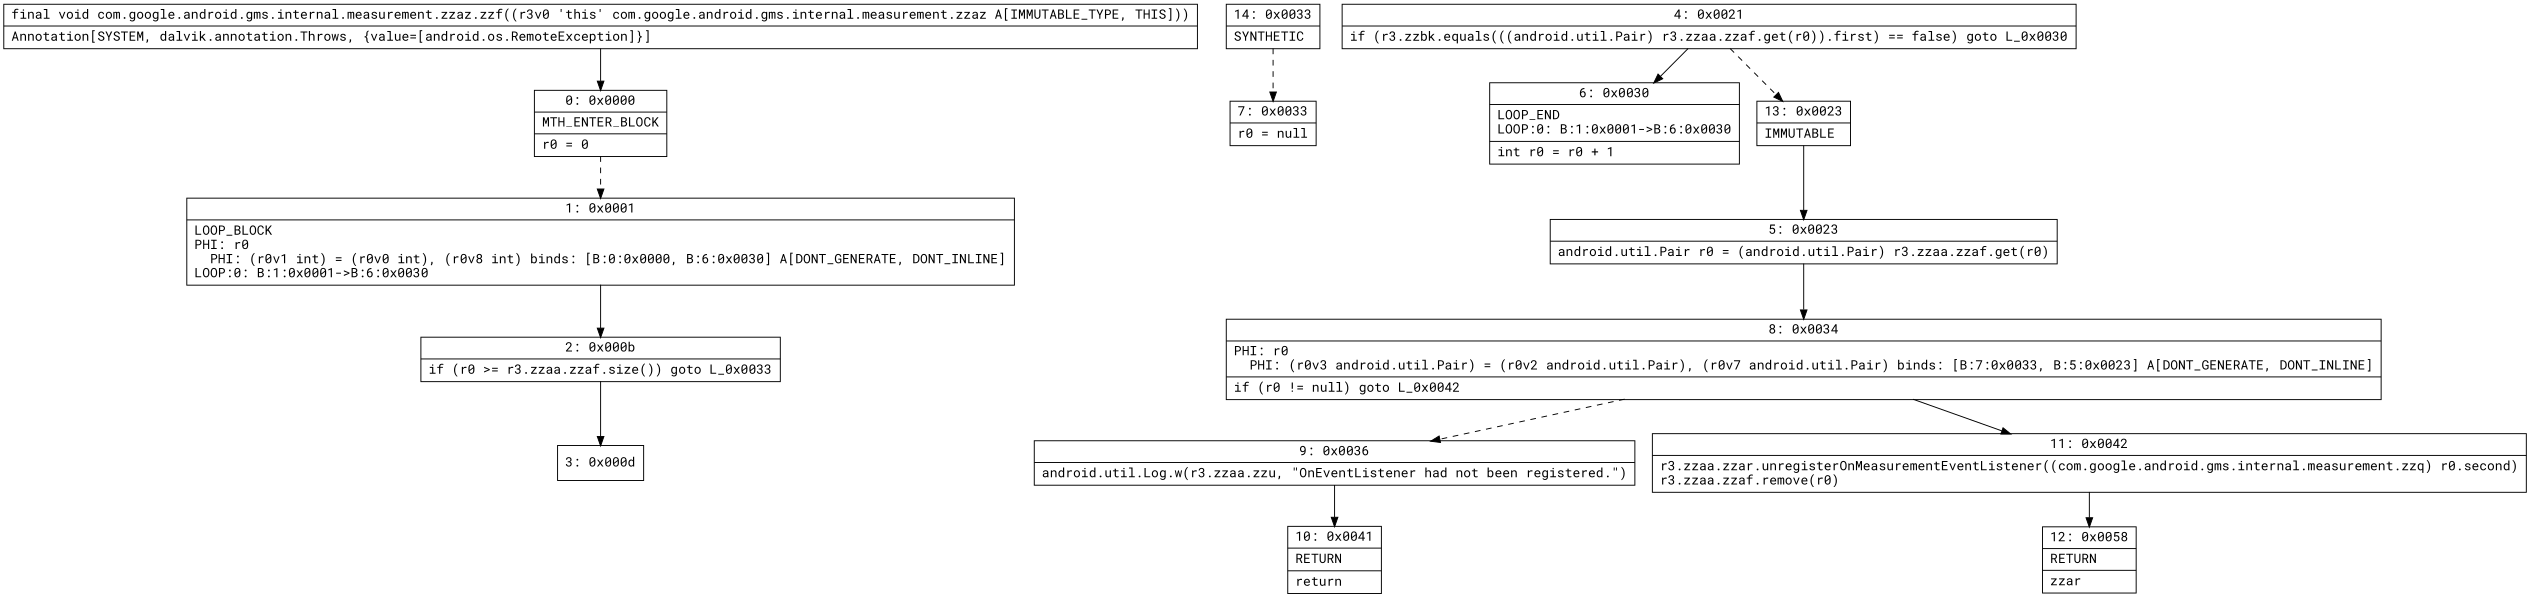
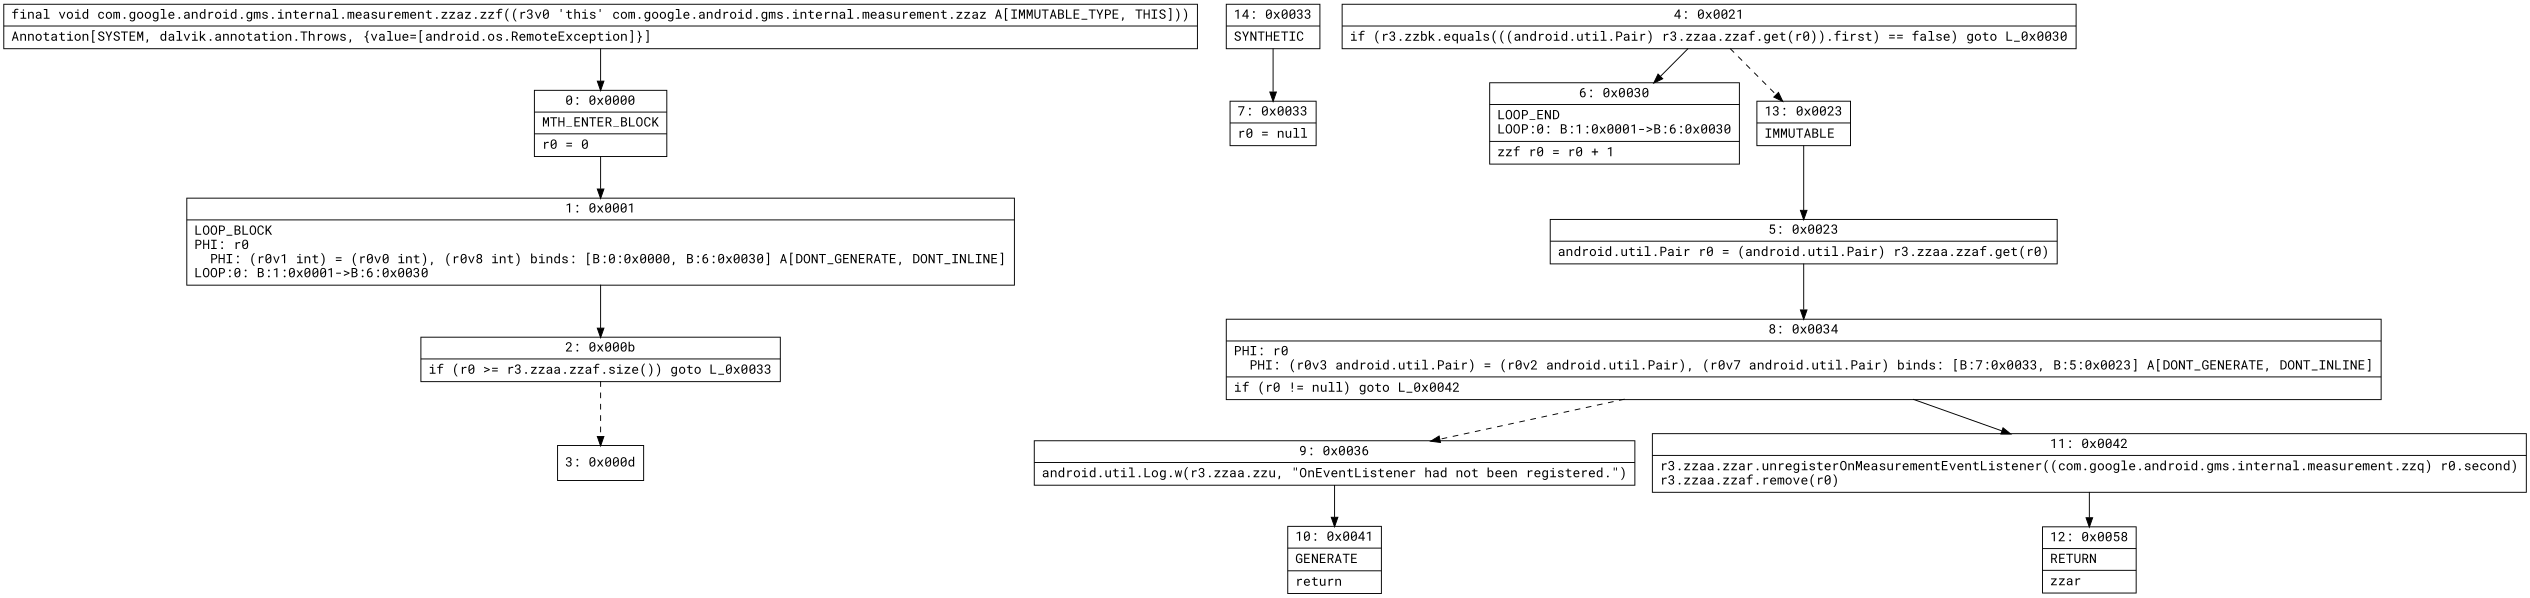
edge "14: 0x0033" -> "7: 0x0033": style dashed -> solid
node "6: 0x0030": text "int r0 = r0 + 1" -> "zzf r0 = r0 + 1"
edge "0: 0x0000" -> "1: 0x0001": style dashed -> solid
edge "2: 0x000b" -> "3: 0x000d": style solid -> dashed
node "10: 0x0041": text "RETURN" -> "GENERATE"
